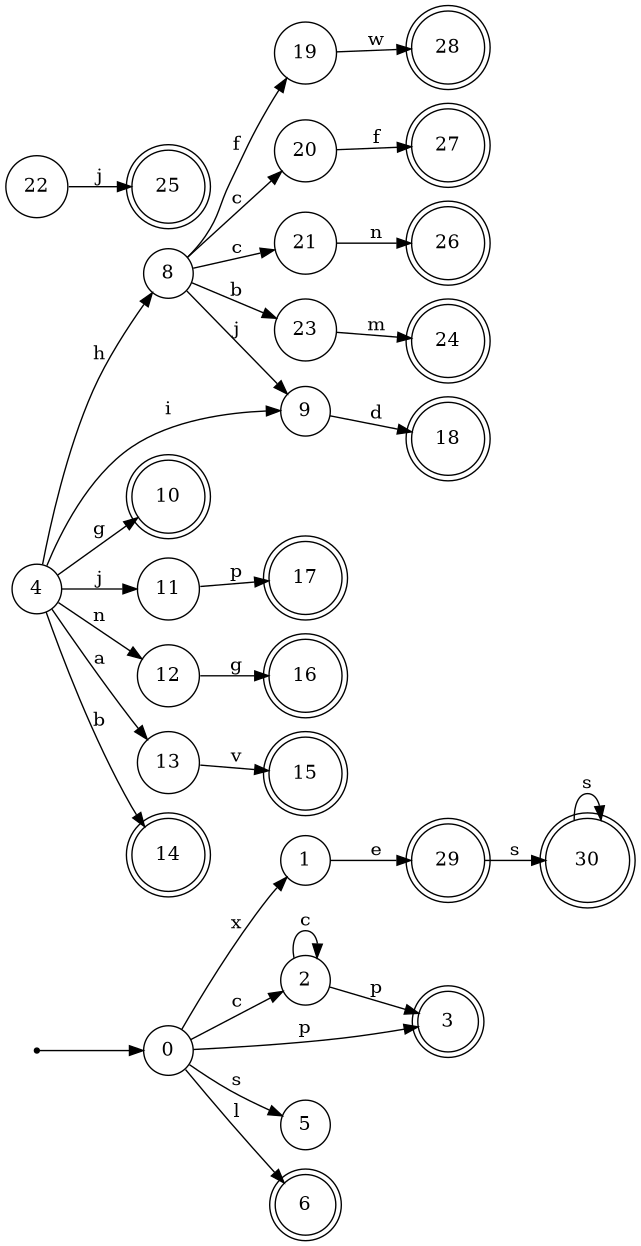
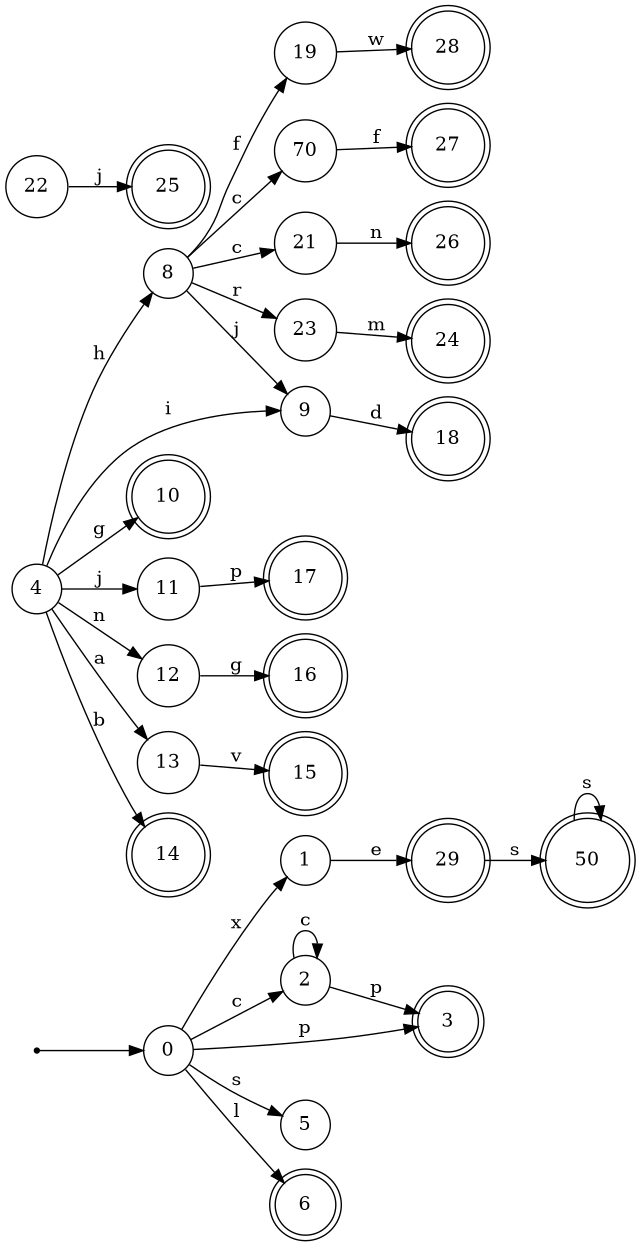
node "20": label "20" -> "70"
edge "8" -> "23": label "b" -> "r"
node "30": label "30" -> "50"
